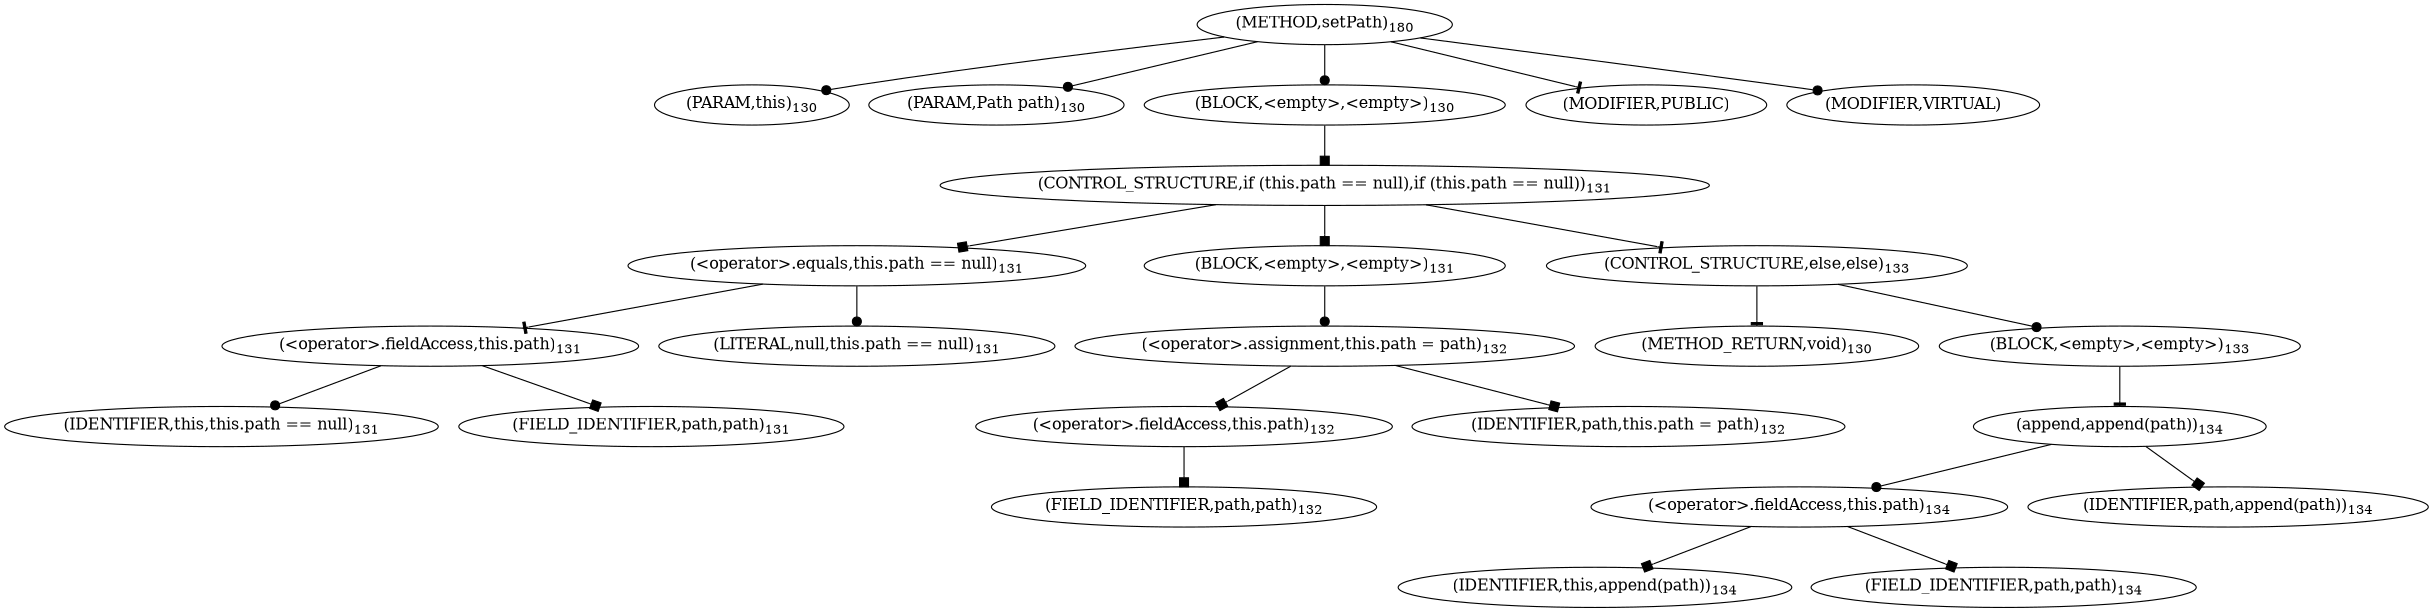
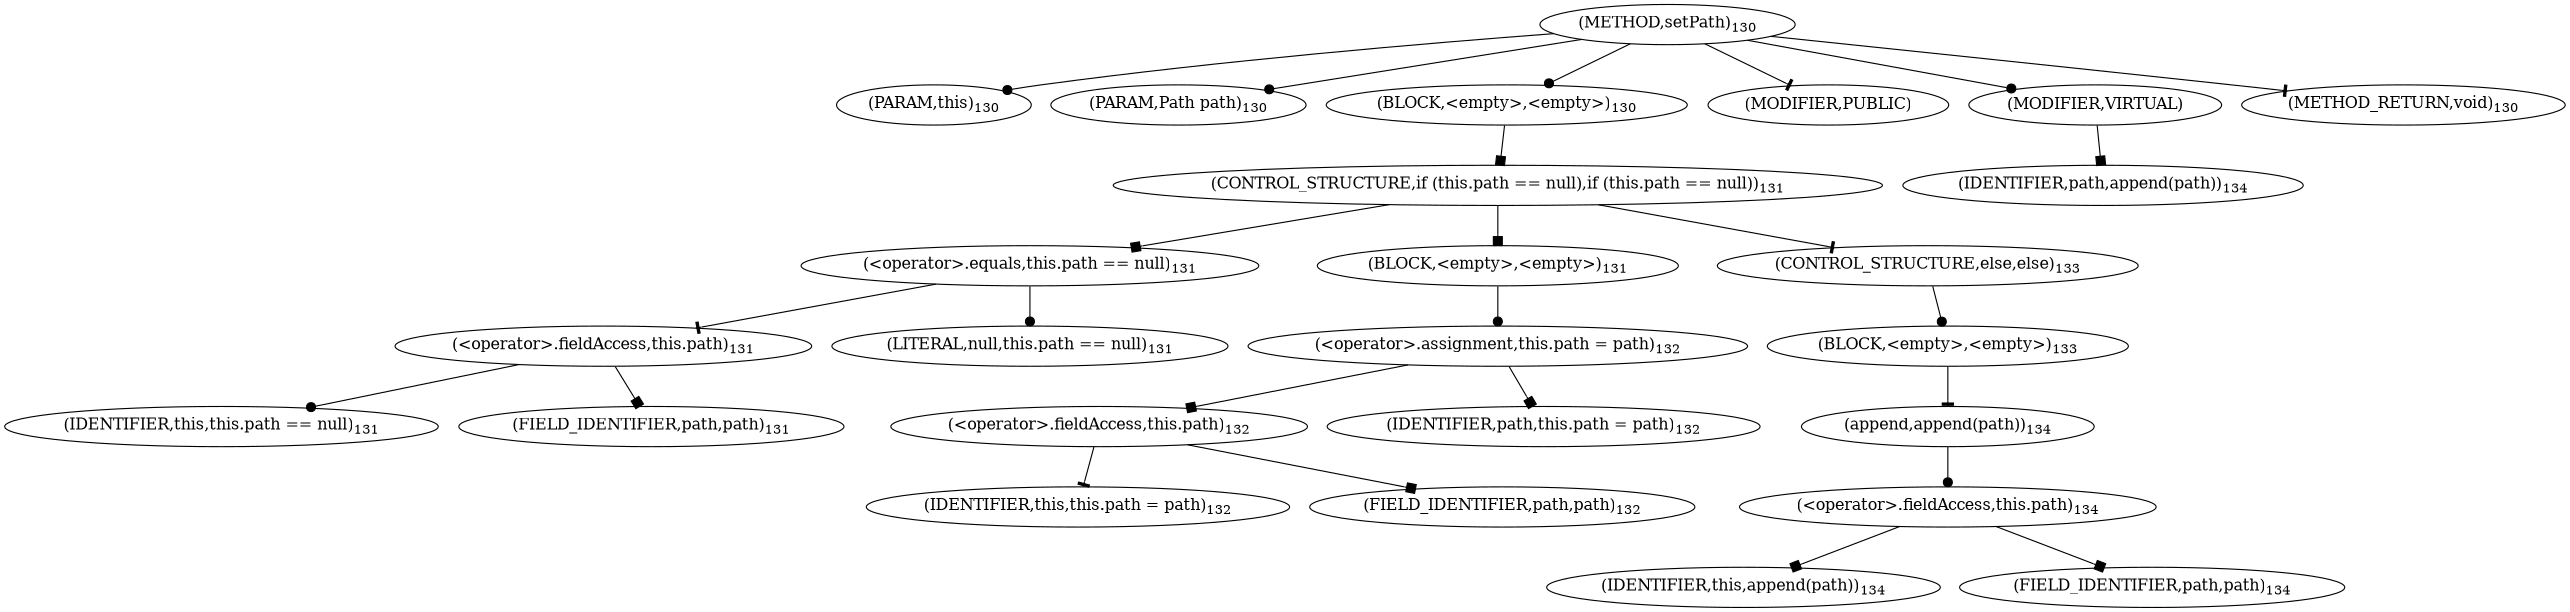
node "(METHOD,setPath)": text "180" -> "130"
edge "(CONTROL_STRUCTURE,else,else)" -> "(METHOD_RETURN,void)": now "(METHOD,setPath)" -> "(METHOD_RETURN,void)"
edge "(append,append(path))" -> "(IDENTIFIER,path,append(path))": now "(MODIFIER,VIRTUAL)" -> "(IDENTIFIER,path,append(path))"
node "(IDENTIFIER,this,this.path = path)": added
